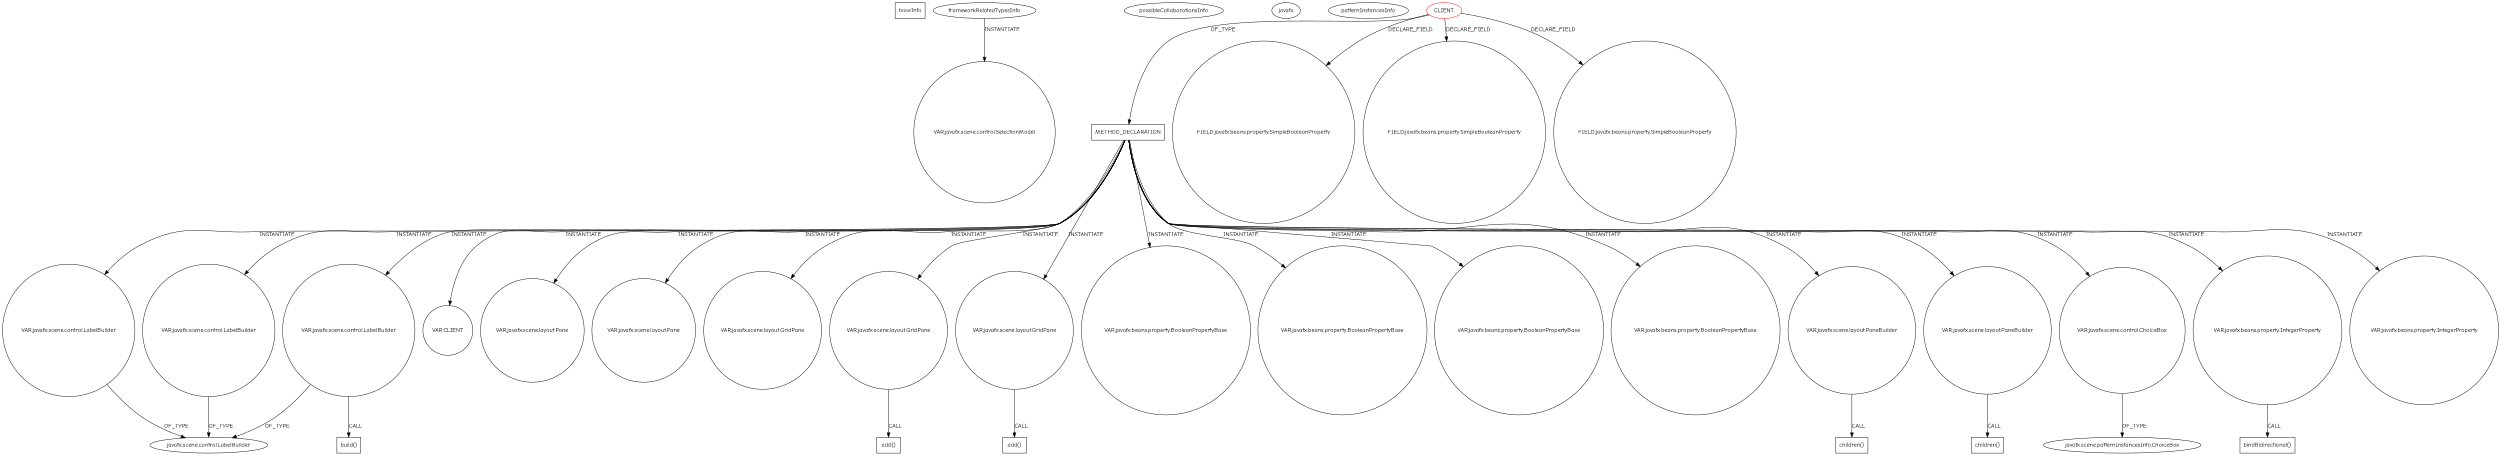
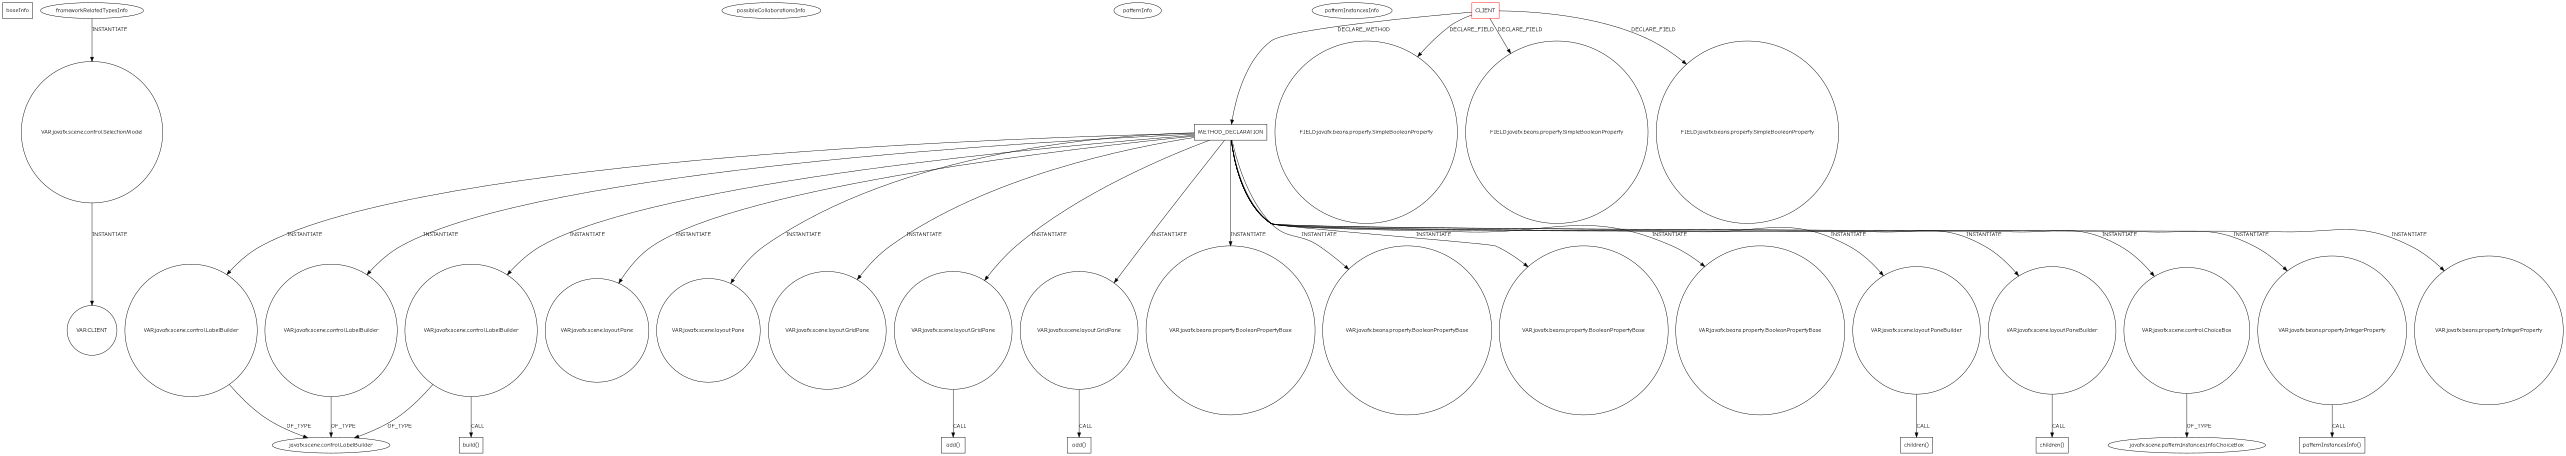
node "javafx": label "javafx" -> "patternInfo"
node "CLIENT": shape ellipse -> box
edge "CLIENT" -> "METHOD_DECLARATION": label "OF_TYPE" -> "DECLARE_METHOD"
edge "METHOD_DECLARATION" -> "VAR:CLIENT": now "VAR:javafx.scene.control.SelectionModel" -> "VAR:CLIENT"
node "bindBidirectional()": label "bindBidirectional()" -> "patternInstancesInfo()"
